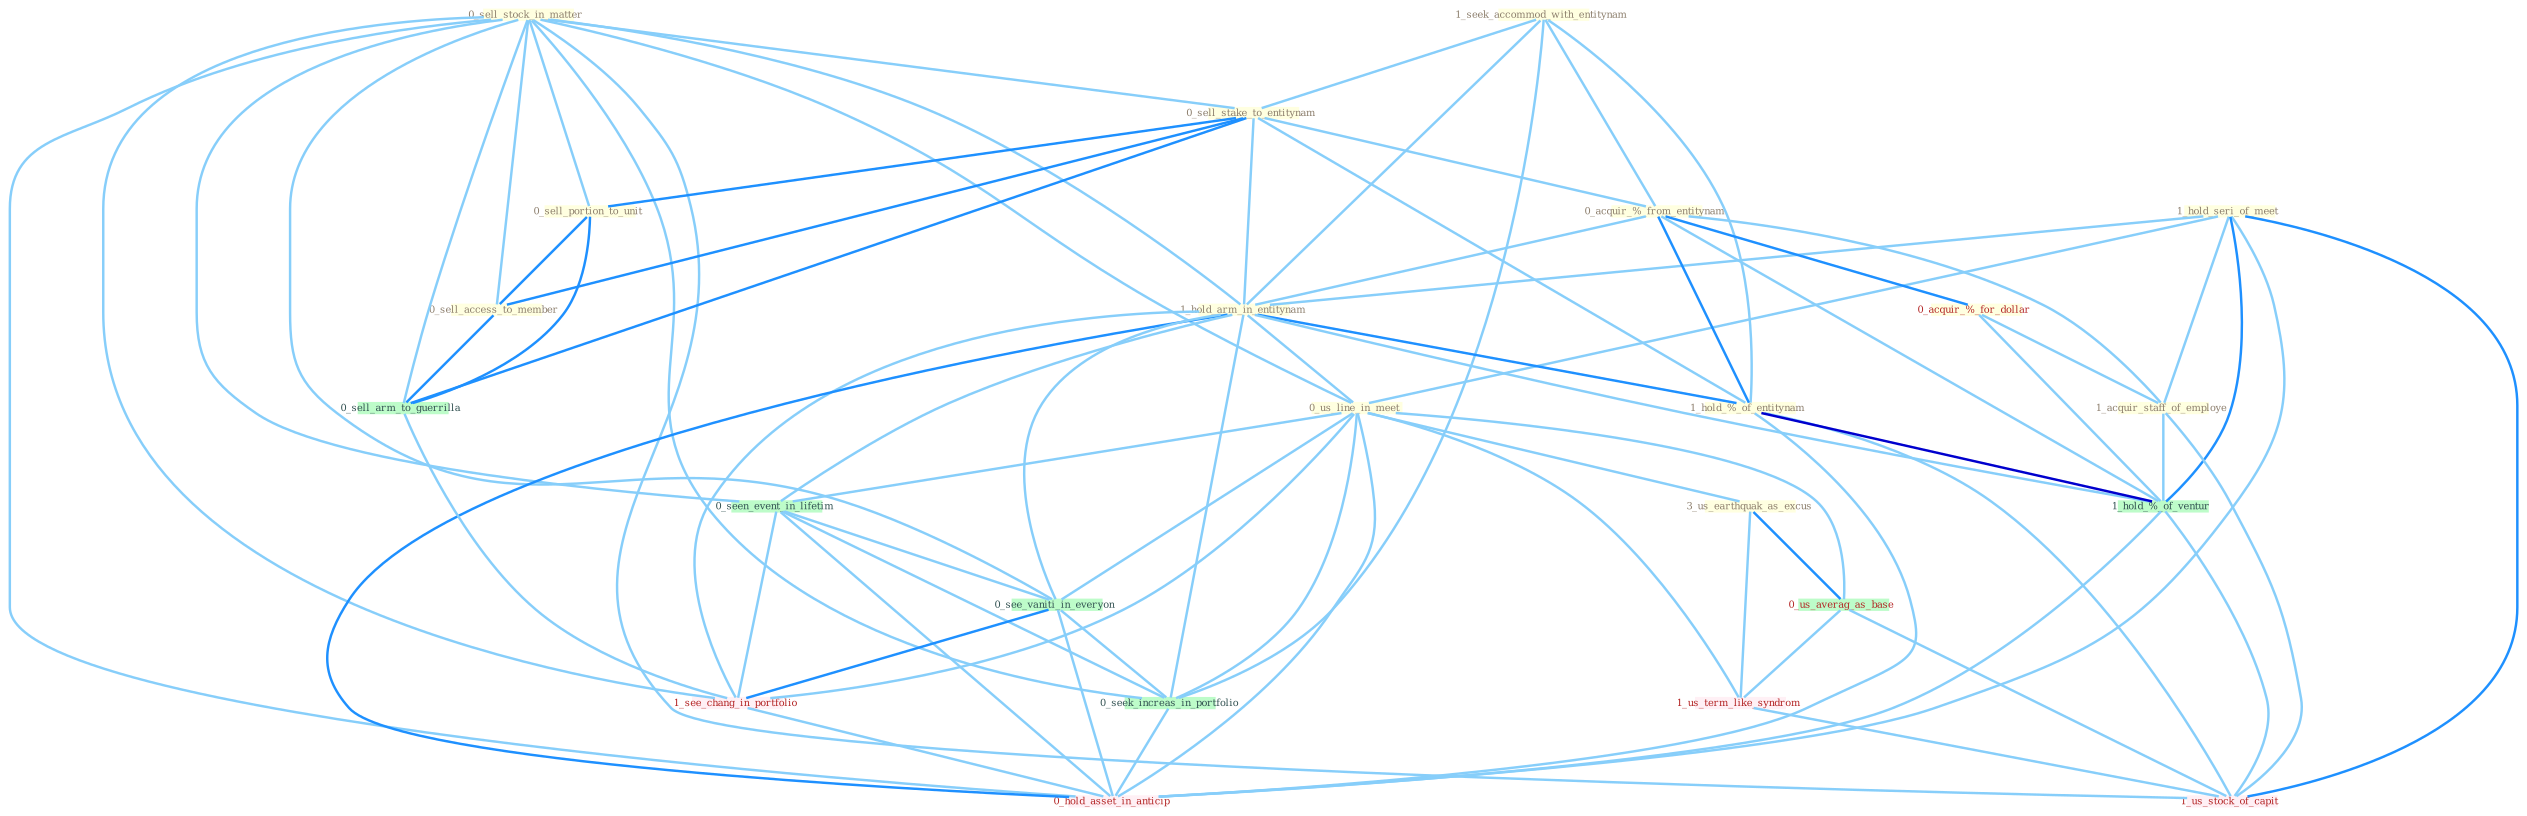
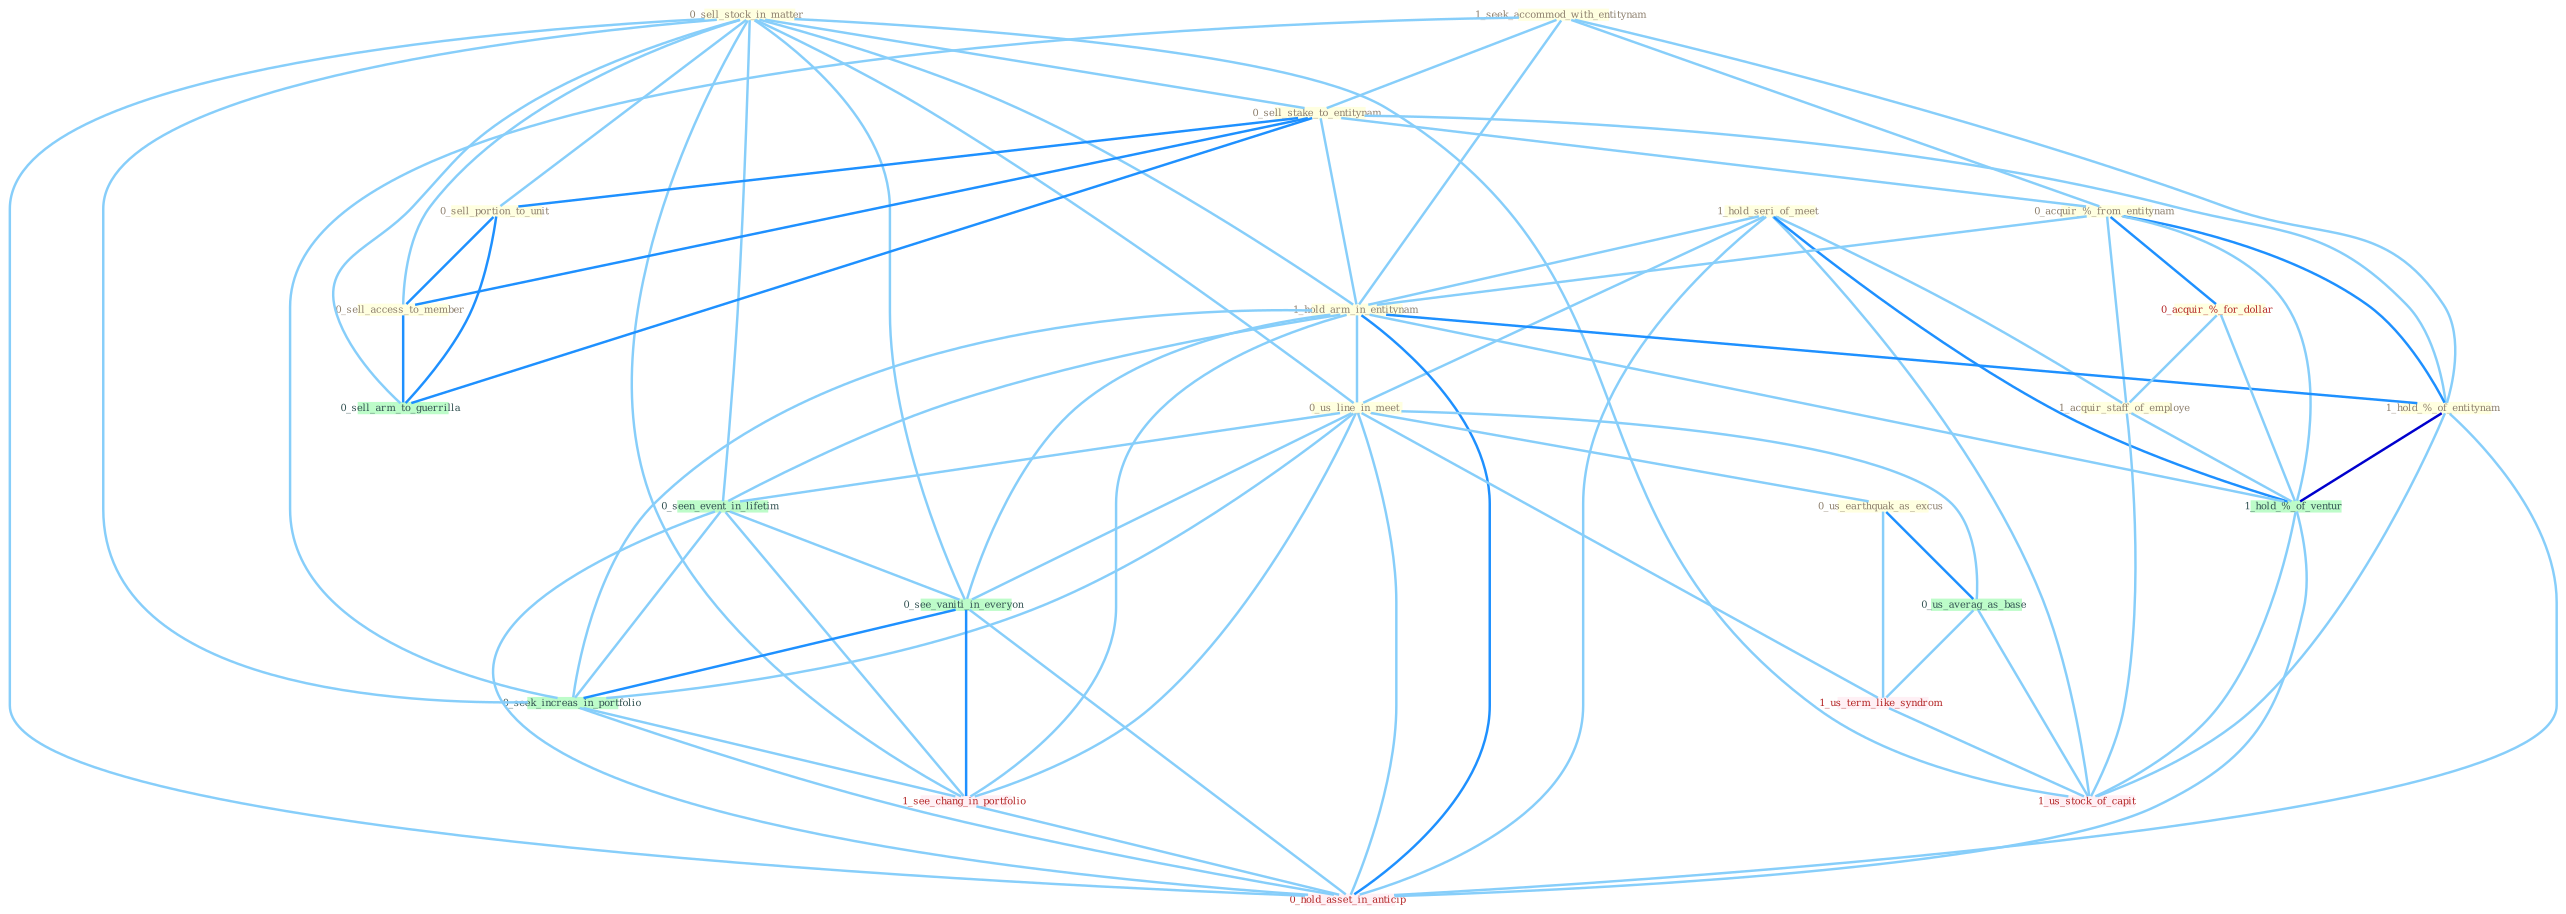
edge "1_hold_seri_of_meet" -- "1_us_stock_of_capit": color #1e90ff -> #87cefa
node "3_us_earthquak_as_excus": label "3_us_earthquak_as_excus" -> "0_us_earthquak_as_excus"
edge "0_sell_arm_to_guerrilla" -- "1_see_chang_in_portfolio": now "0_seek_increas_in_portfolio" -- "1_see_chang_in_portfolio"
node "0_us_averag_as_base": fontcolor #b22222 -> #2f4f4f
edge "0_see_vaniti_in_everyon" -- "0_seek_increas_in_portfolio": color #87cefa -> #1e90ff
